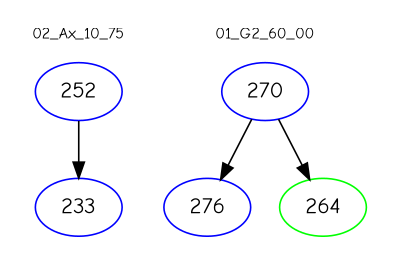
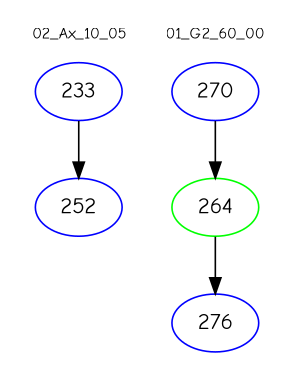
cluster "02_Ax_10_75": label "02_Ax_10_75" -> "02_Ax_10_05"
edge "252" -> "233": reversed
edge "270" -> "276": now "264" -> "276"
